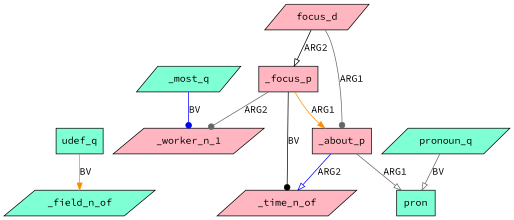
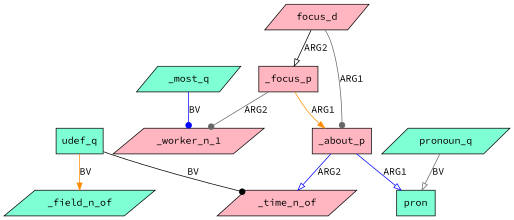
edge "_focus_p" -> "_time_n_of": now "udef_q" -> "_time_n_of"
edge "_about_p" -> "pron": color gray40 -> blue
